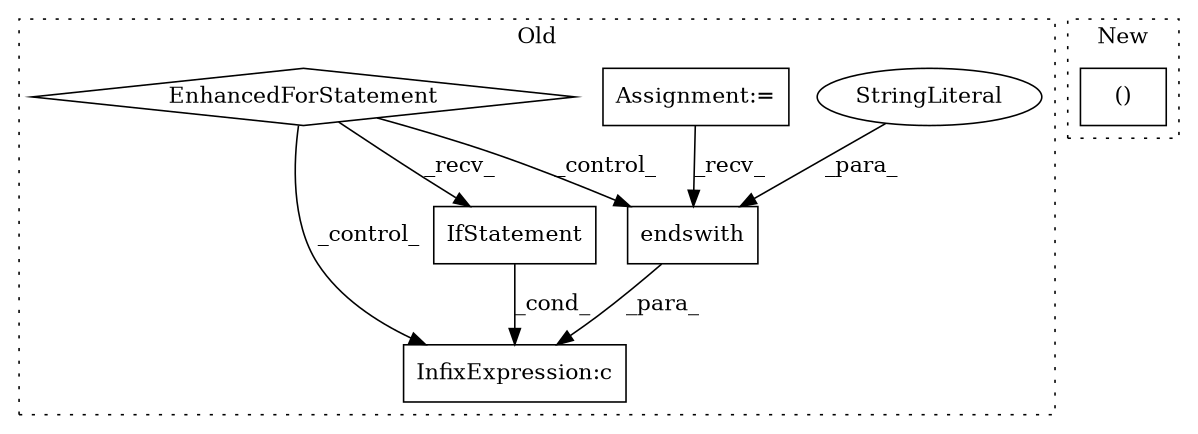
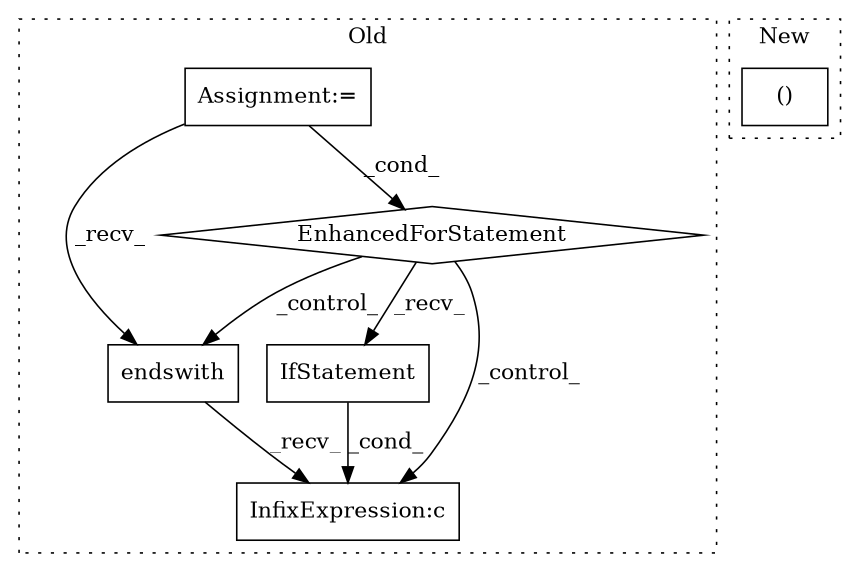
node "StringLiteral": removed
edge "Assignment:=" -> "EnhancedForStatement": added, label "_cond_"
edge "endswith" -> "InfixExpression:c": label "_para_" -> "_recv_"
